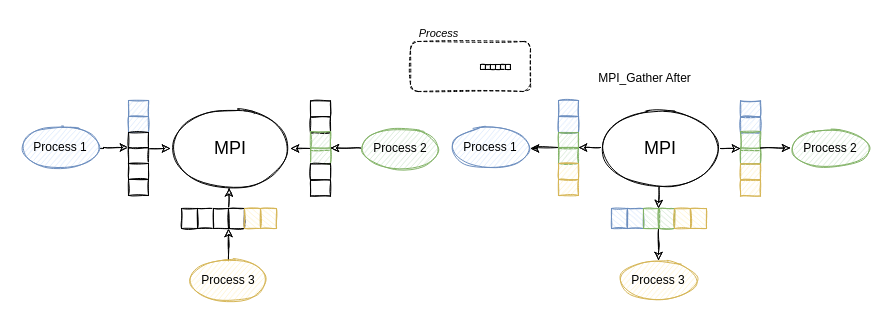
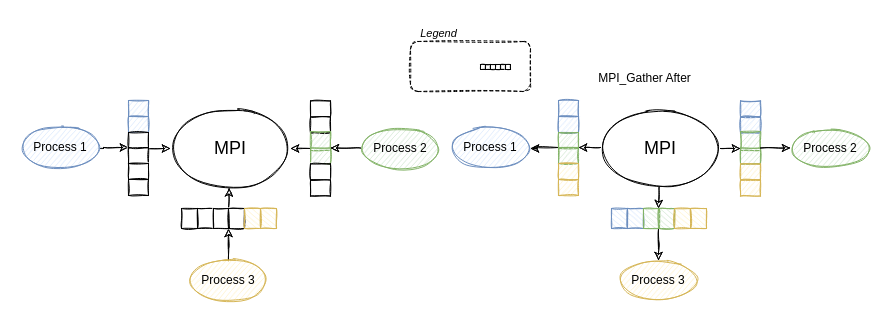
node "Process": label "Process" -> "Legend"
